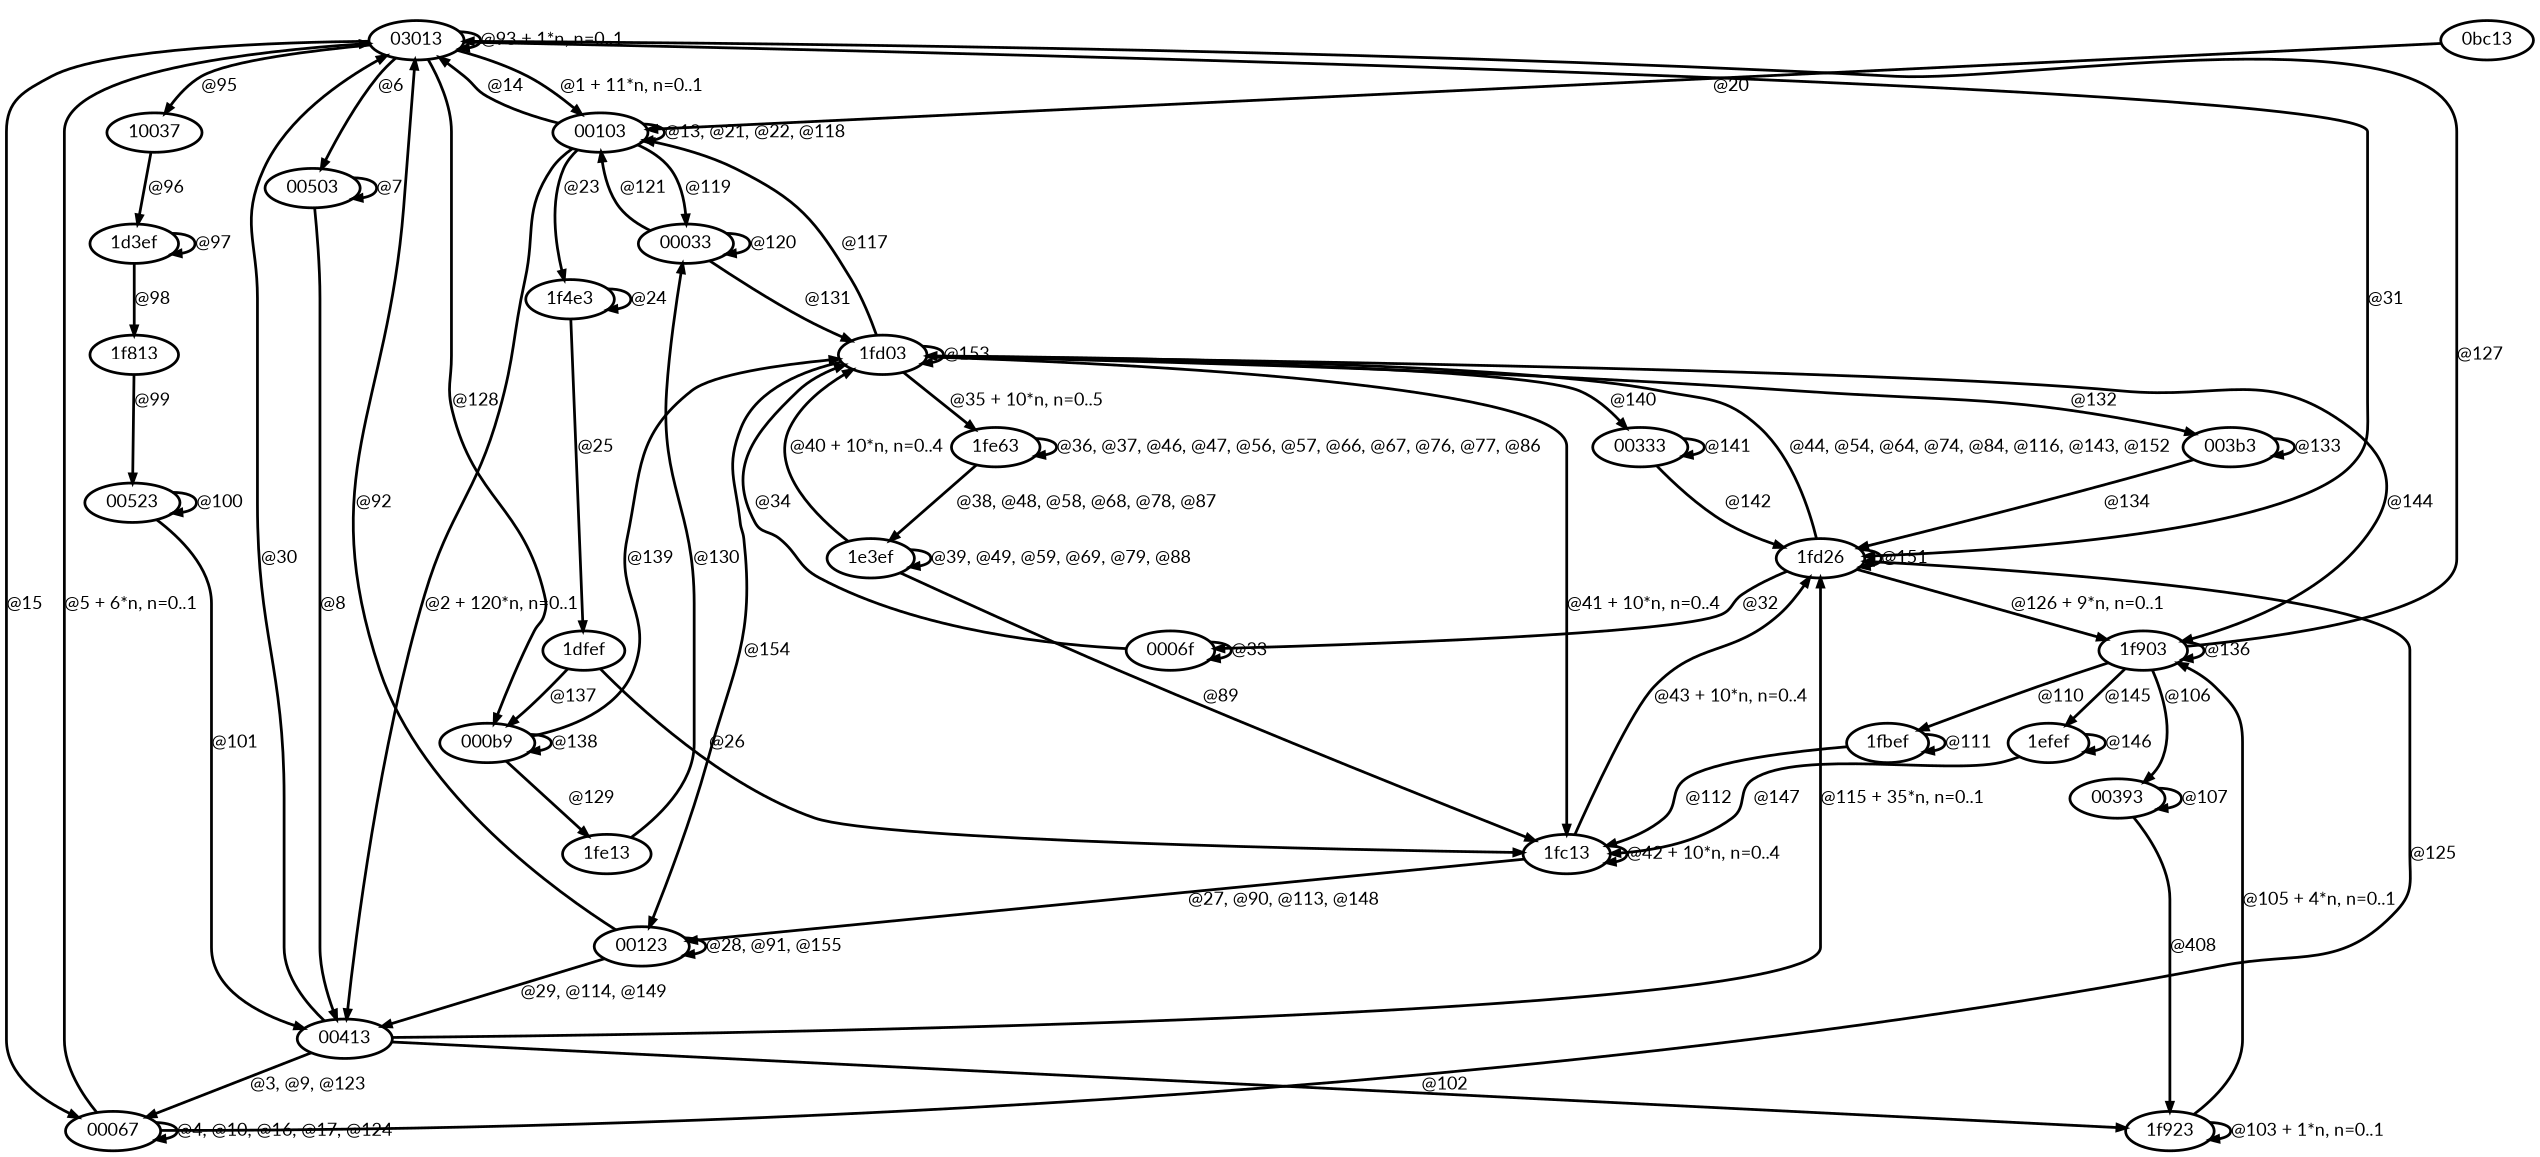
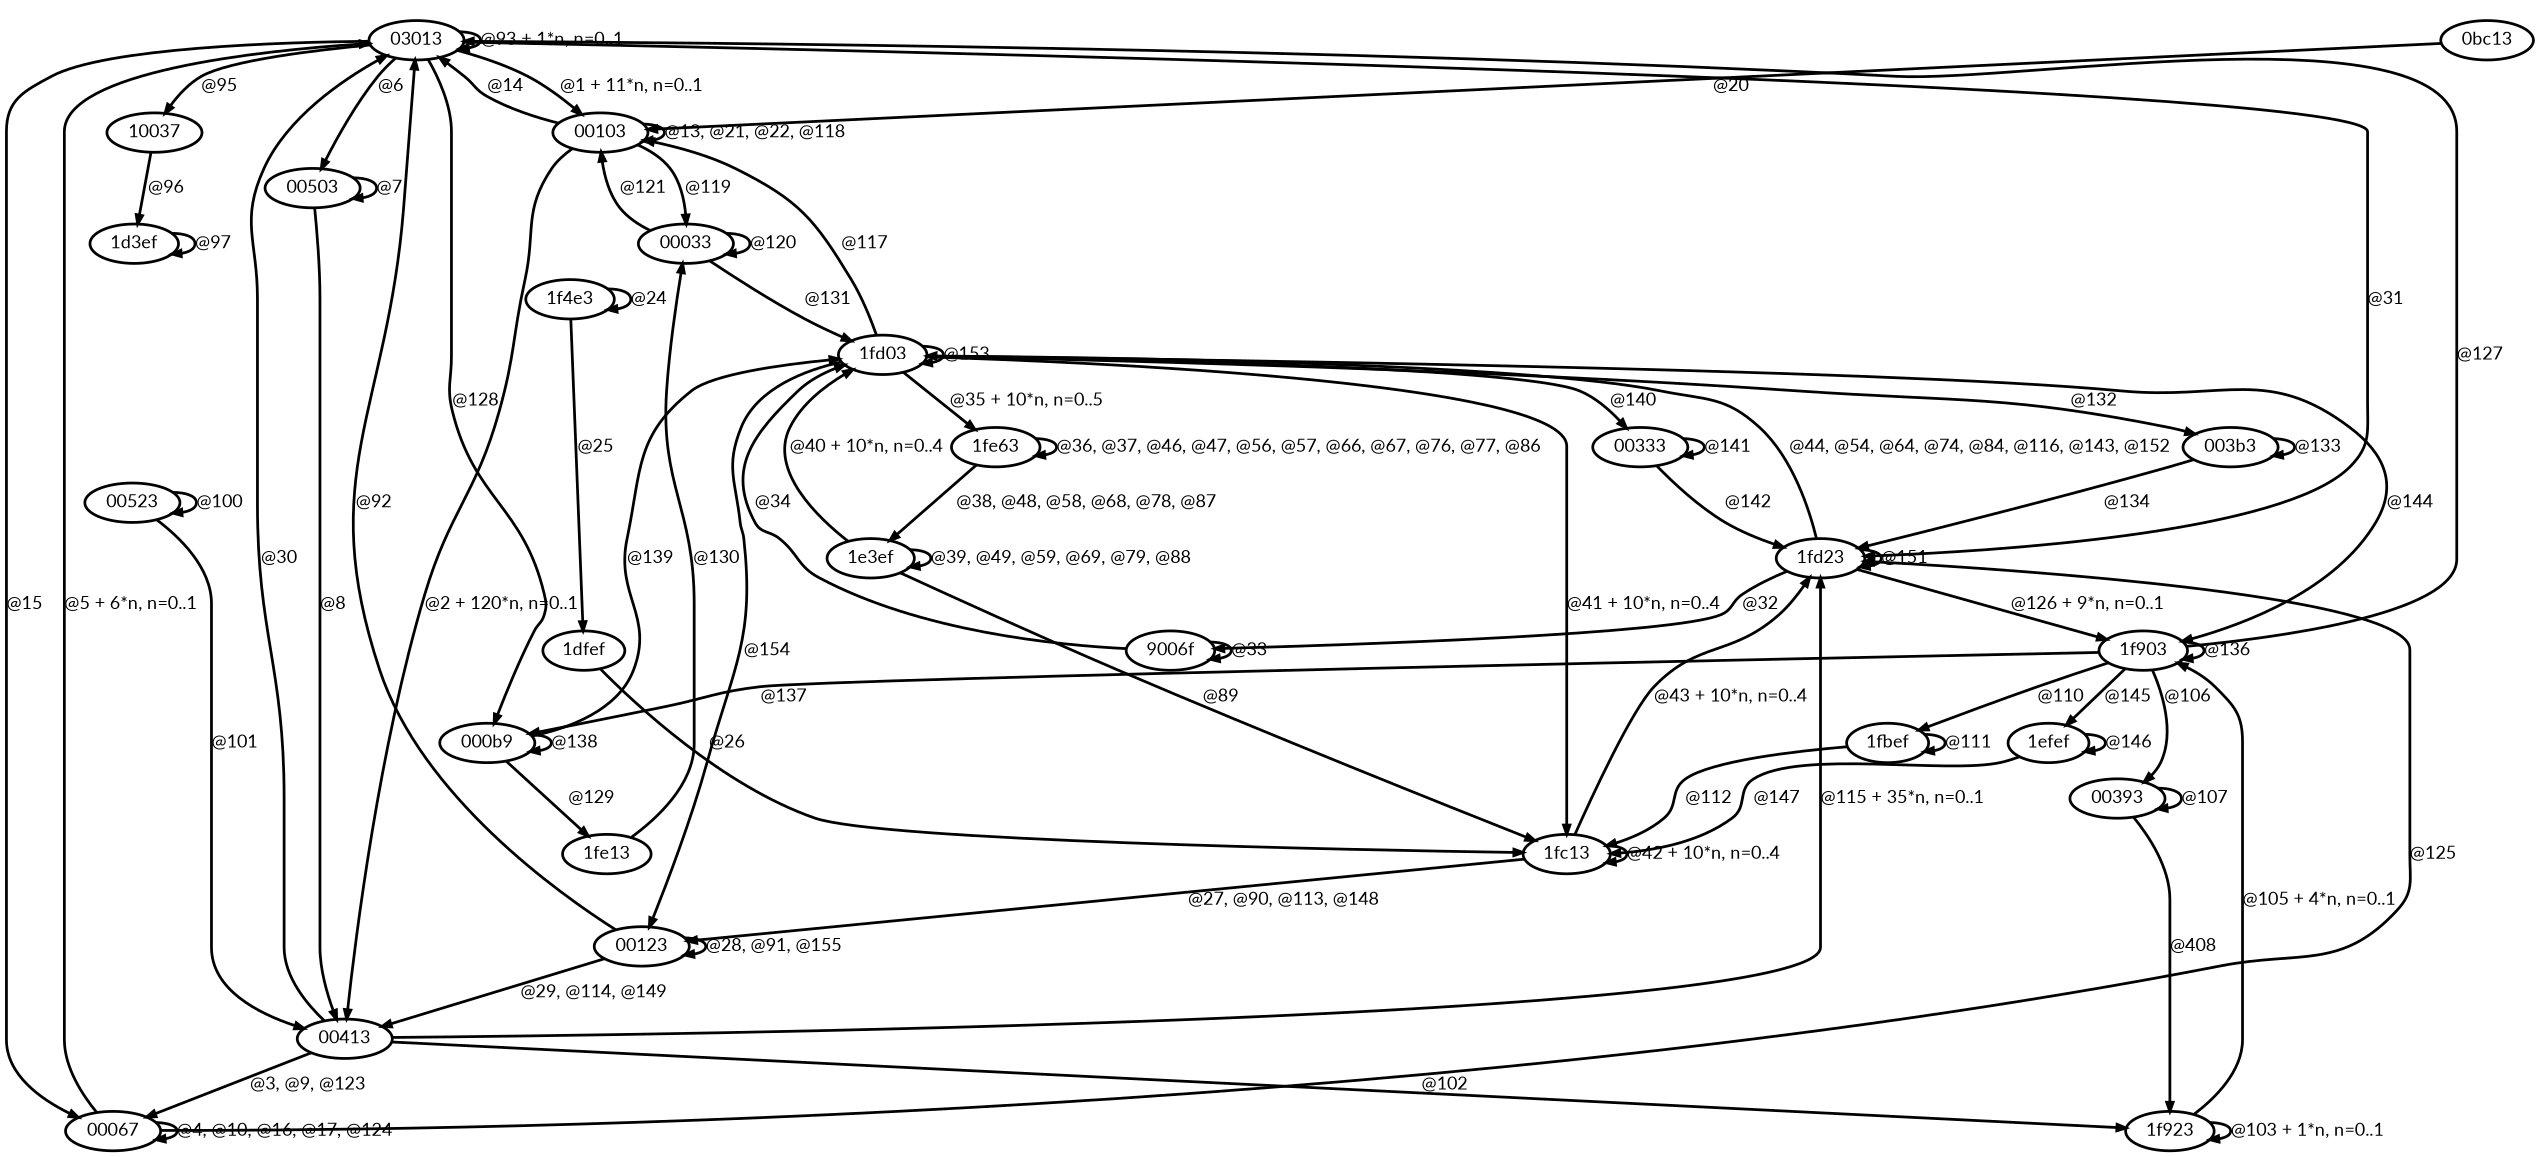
edge "00103" -> "1f4e3": removed, label "@23"
node "1f813": removed
node "1fd26": label "1fd26" -> "1fd23"
node "0006f": label "0006f" -> "9006f"
edge "1dfef" -> "000b9": now "1f903" -> "000b9"
